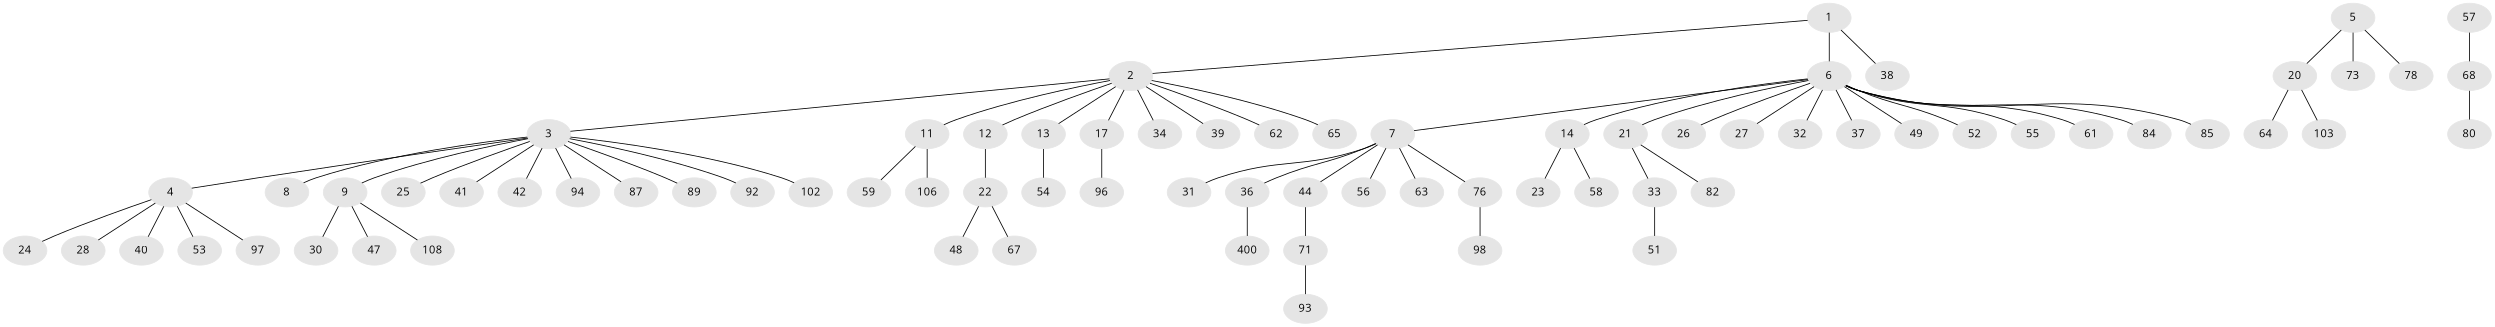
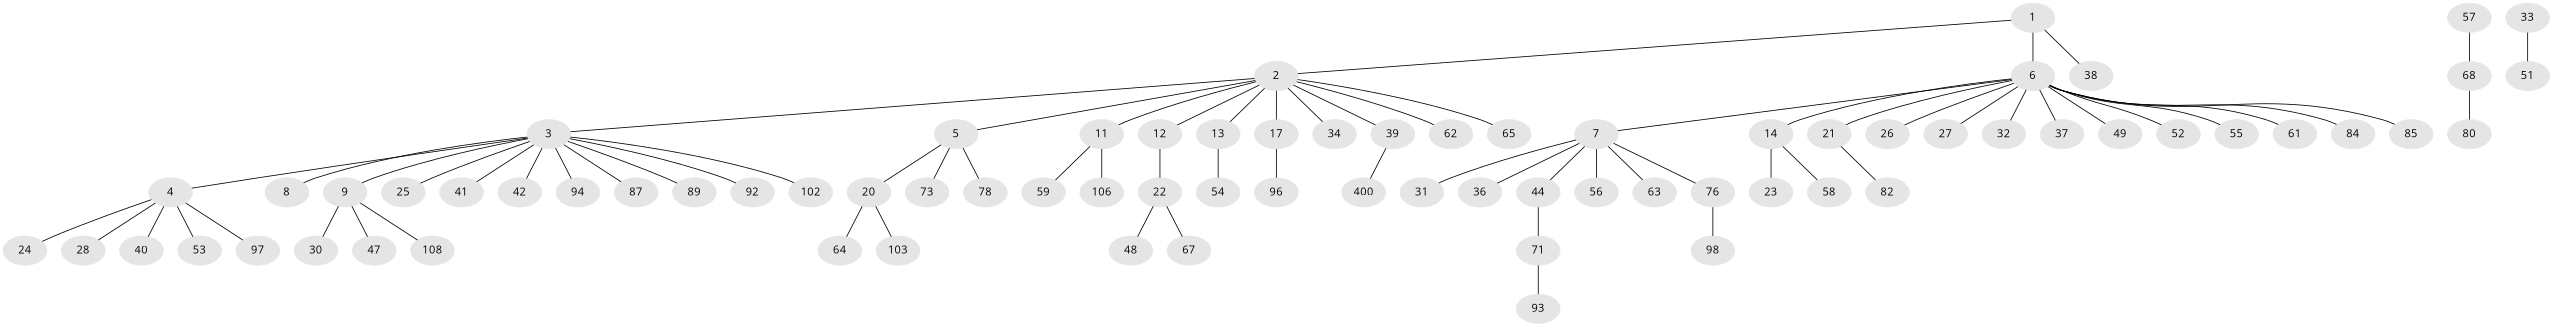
edge "2" -- "5": added
edge "21" -- "33": removed
edge "36" -- "400": now "39" -- "400"
